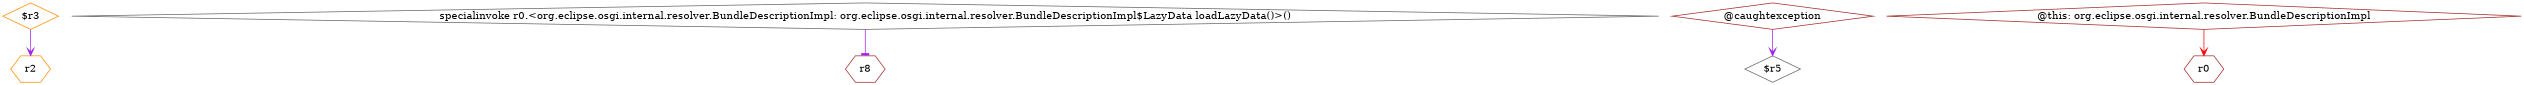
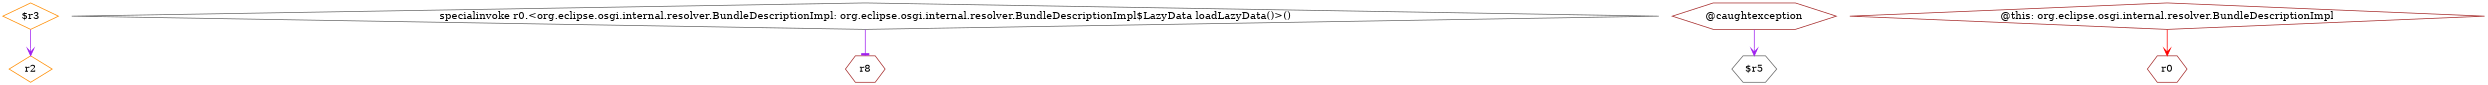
node "@caughtexception": shape diamond -> hexagon
node "r2": shape hexagon -> diamond
node "$r5": shape diamond -> hexagon
